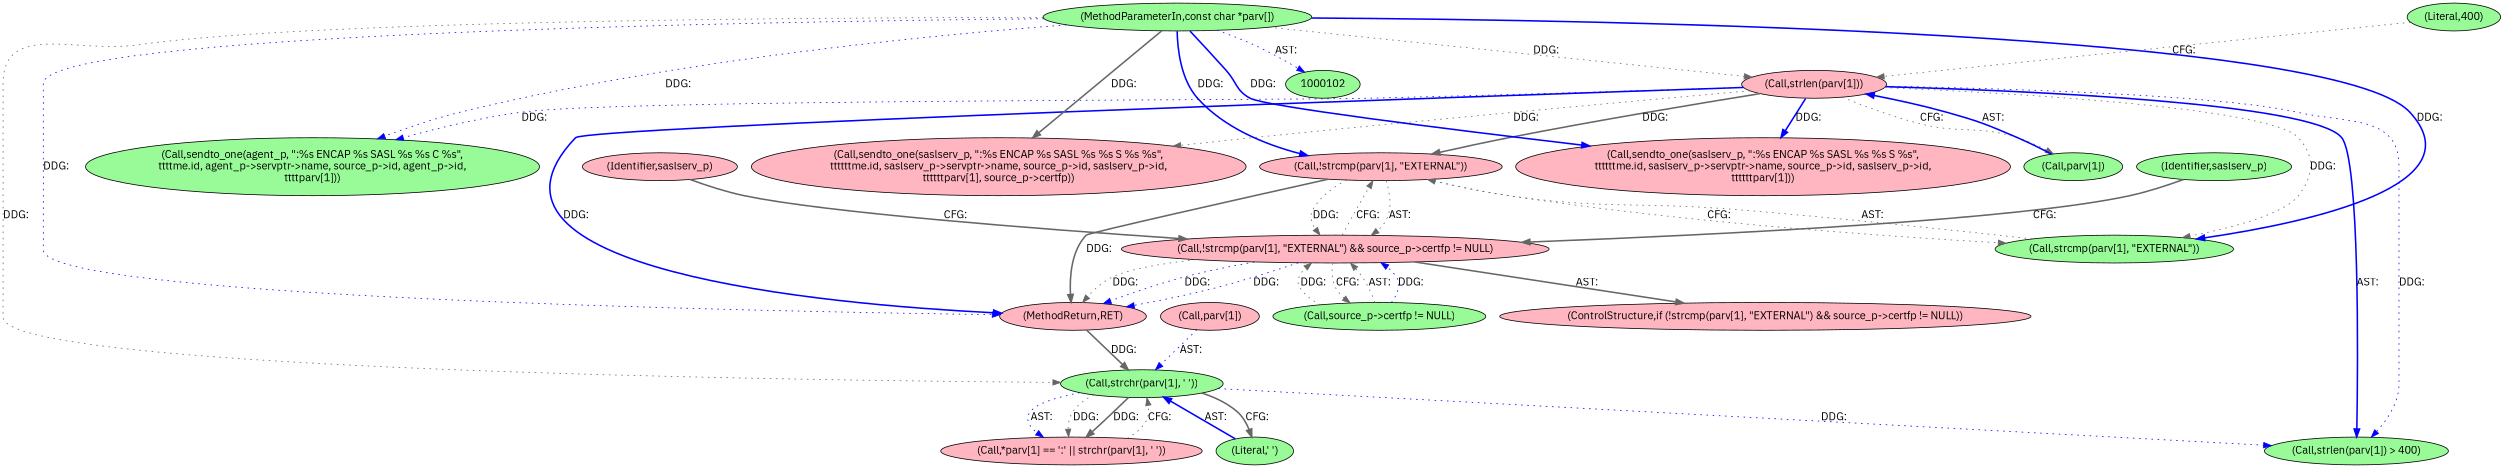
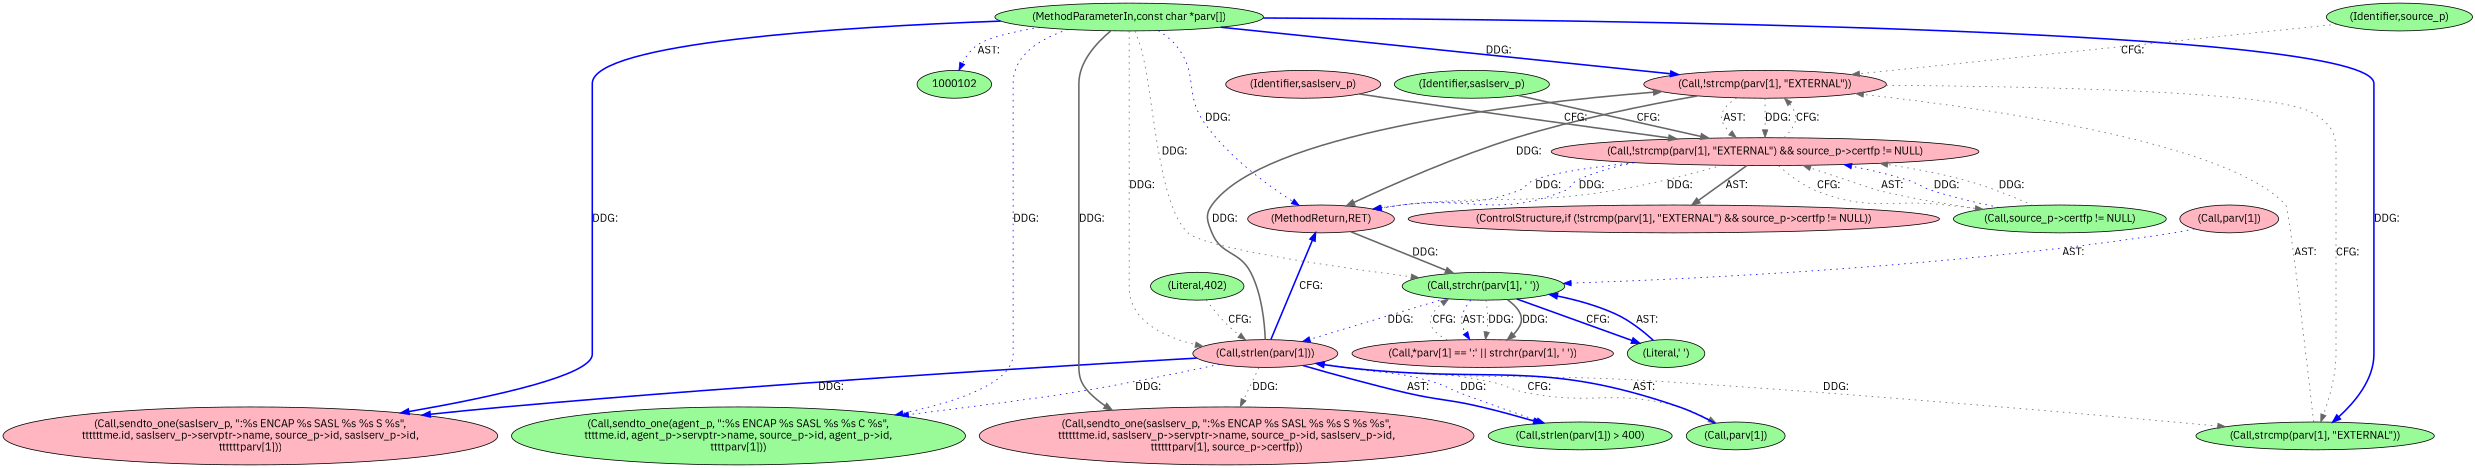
node "(Identifier,source_p)": added
node "(Literal,400)": label "(Literal,400)" -> "(Literal,402)"
edge "(Call,strlen(parv[1]))" -> "(MethodReturn,RET)": label "DDG: " -> "CFG: "
edge "(Call,strchr(parv[1], ' '))" -> "(Literal,' ')": color gray40 -> blue
edge "(Call,strchr(parv[1], ' '))" -> "(Call,strlen(parv[1]) > 400)": now "(Call,strchr(parv[1], ' '))" -> "(Call,strlen(parv[1]))"
